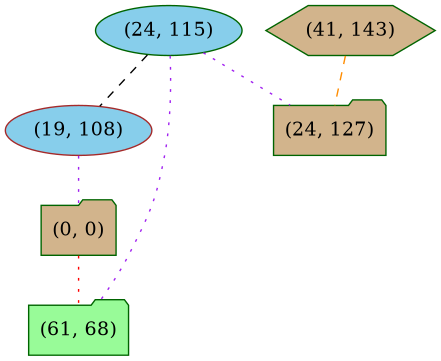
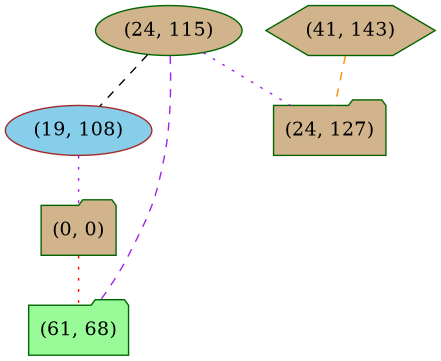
node "(24, 115)": fillcolor skyblue -> tan
edge "(24, 115)" -- "(61, 68)": style dotted -> dashed
